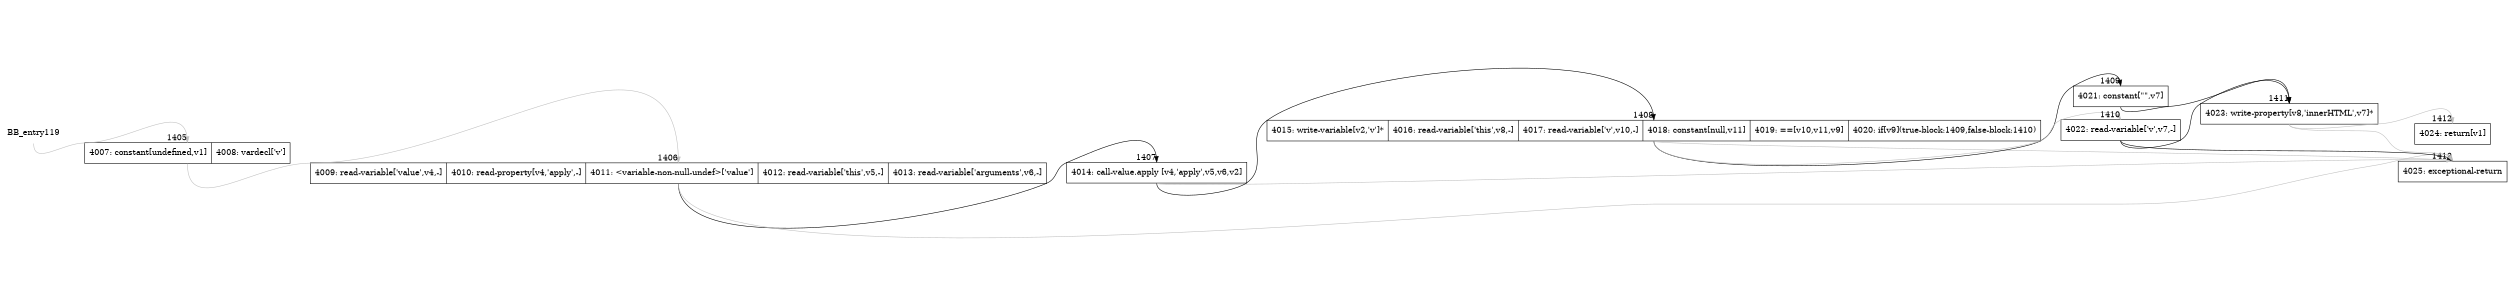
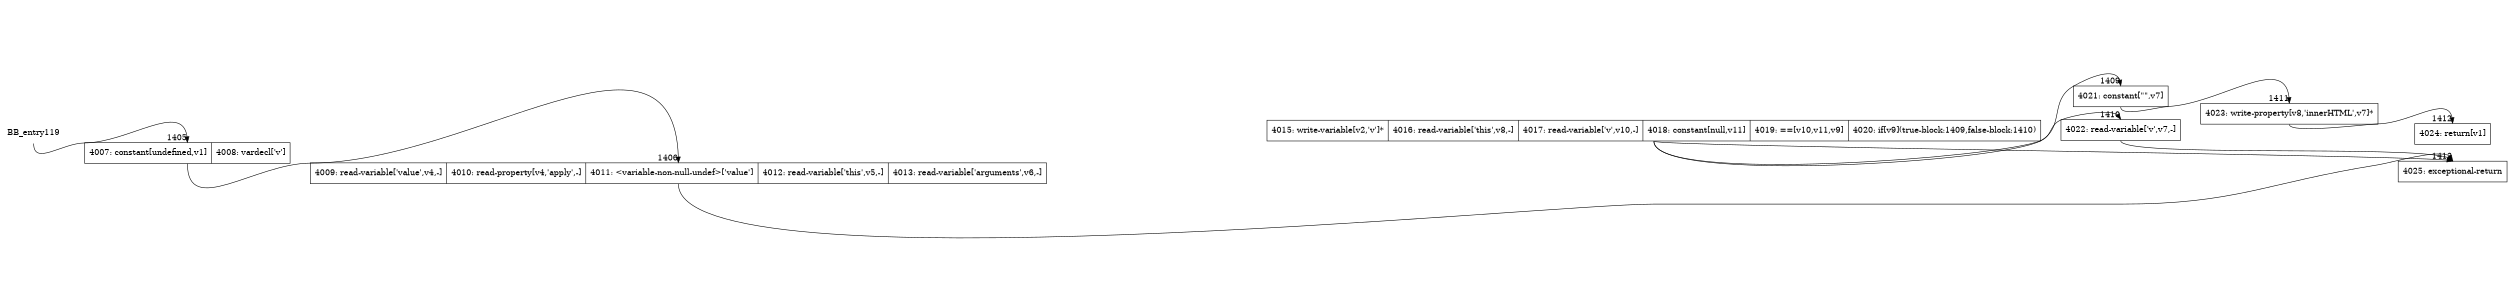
edge "4022: read-variable['v',v7,-]" -> "4023: write-property[v8,'innerHTML',v7]*": removed
edge "4023: write-property[v8,'innerHTML',v7]*" -> "4024: return[v1]": color gray -> black
edge "4023: write-property[v8,'innerHTML',v7]*" -> "4025: exceptional-return": removed
edge "4007: constant[undefined,v1]" -> "4009: read-variable['value',v4,-]": color gray -> black
edge "BB_entry119" -> "4007: constant[undefined,v1]": color gray -> black
edge "4015: write-variable[v2,'v']*" -> "4025: exceptional-return": color gray -> black
edge "4015: write-variable[v2,'v']*" -> "4022: read-variable['v',v7,-]": color gray -> black
node "4014: call-value.apply [v4,'apply',v5,v6,v2]": removed
edge "4009: read-variable['value',v4,-]" -> "4025: exceptional-return": color gray -> black
